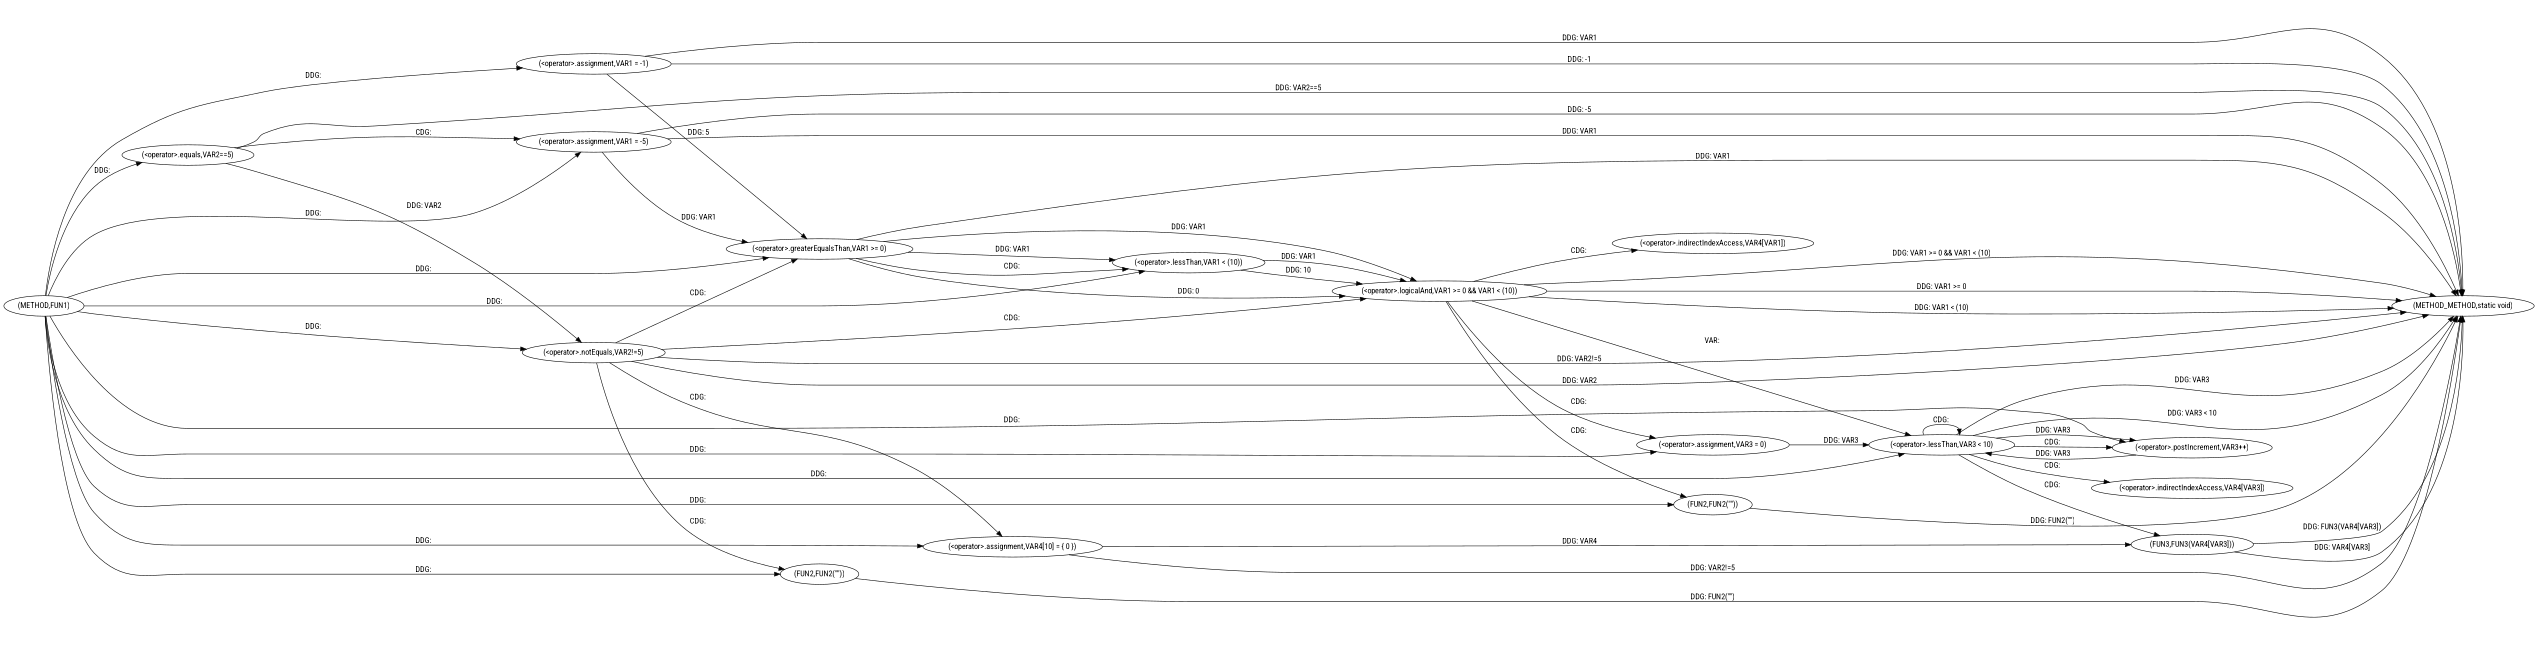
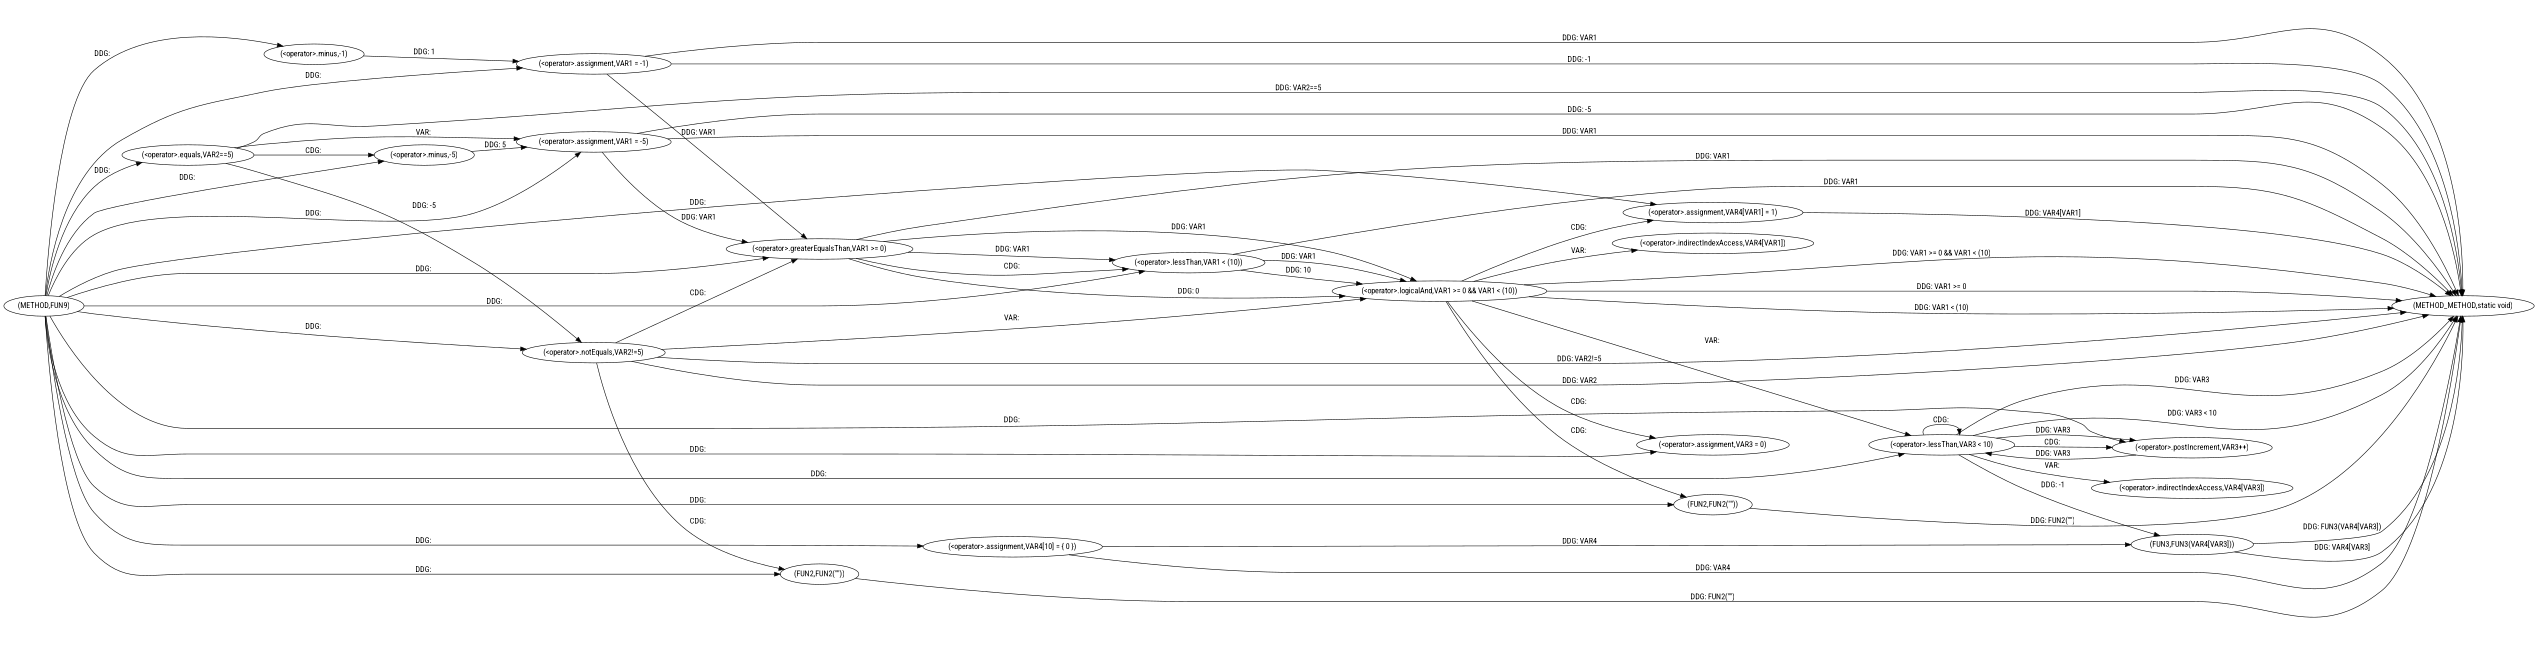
node "(<operator>.minus,-1)": added
edge "(<operator>.equals,VAR2==5)" -> "(<operator>.assignment,VAR1 = -5)": label "CDG: " -> "VAR: "
edge "(<operator>.assignment,VAR1 = -1)" -> "(<operator>.greaterEqualsThan,VAR1 >= 0)": label "DDG: 5" -> "DDG: VAR1"
node "(<operator>.minus,-5)": added
edge "(<operator>.lessThan,VAR1 < (10))" -> "(METHOD_METHOD,static void)": added, label "DDG: VAR1"
edge "(<operator>.equals,VAR2==5)" -> "(<operator>.notEquals,VAR2!=5)": label "DDG: VAR2" -> "DDG: -5"
node "(<operator>.assignment,VAR4[VAR1] = 1)": added
edge "(<operator>.logicalAnd,VAR1 >= 0 && VAR1 < (10))" -> "(<operator>.indirectIndexAccess,VAR4[VAR1])": label "CDG: " -> "VAR: "
node "(METHOD,FUN1)": label "(METHOD,FUN1)" -> "(METHOD,FUN9)"
edge "(<operator>.notEquals,VAR2!=5)" -> "(<operator>.logicalAnd,VAR1 >= 0 && VAR1 < (10))": label "CDG: " -> "VAR: "
edge "(<operator>.notEquals,VAR2!=5)" -> "(<operator>.assignment,VAR4[10] = { 0 })": removed, label "CDG:"
edge "(<operator>.assignment,VAR3 = 0)" -> "(<operator>.lessThan,VAR3 < 10)": removed, label "DDG: VAR3"
edge "(<operator>.lessThan,VAR3 < 10)" -> "(<operator>.indirectIndexAccess,VAR4[VAR3])": label "CDG: " -> "VAR: "
edge "(<operator>.lessThan,VAR3 < 10)" -> "(FUN3,FUN3(VAR4[VAR3]))": label "CDG: " -> "DDG: -1"
edge "(<operator>.assignment,VAR4[10] = { 0 })" -> "(METHOD_METHOD,static void)": label "DDG: VAR2!=5" -> "DDG: VAR4"
